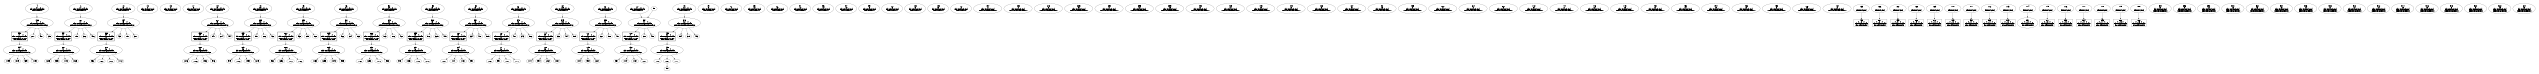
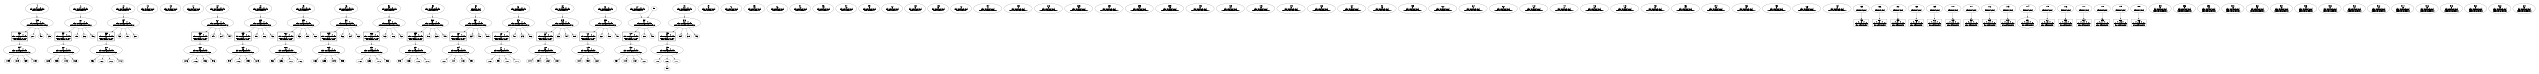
node "58 6 HbMessageHandle OFPT_HELLO": label "58 6 HbMessageHandle OFPT_HELLO" -> "58 6 HbHostSend OFPT_HELLO"
